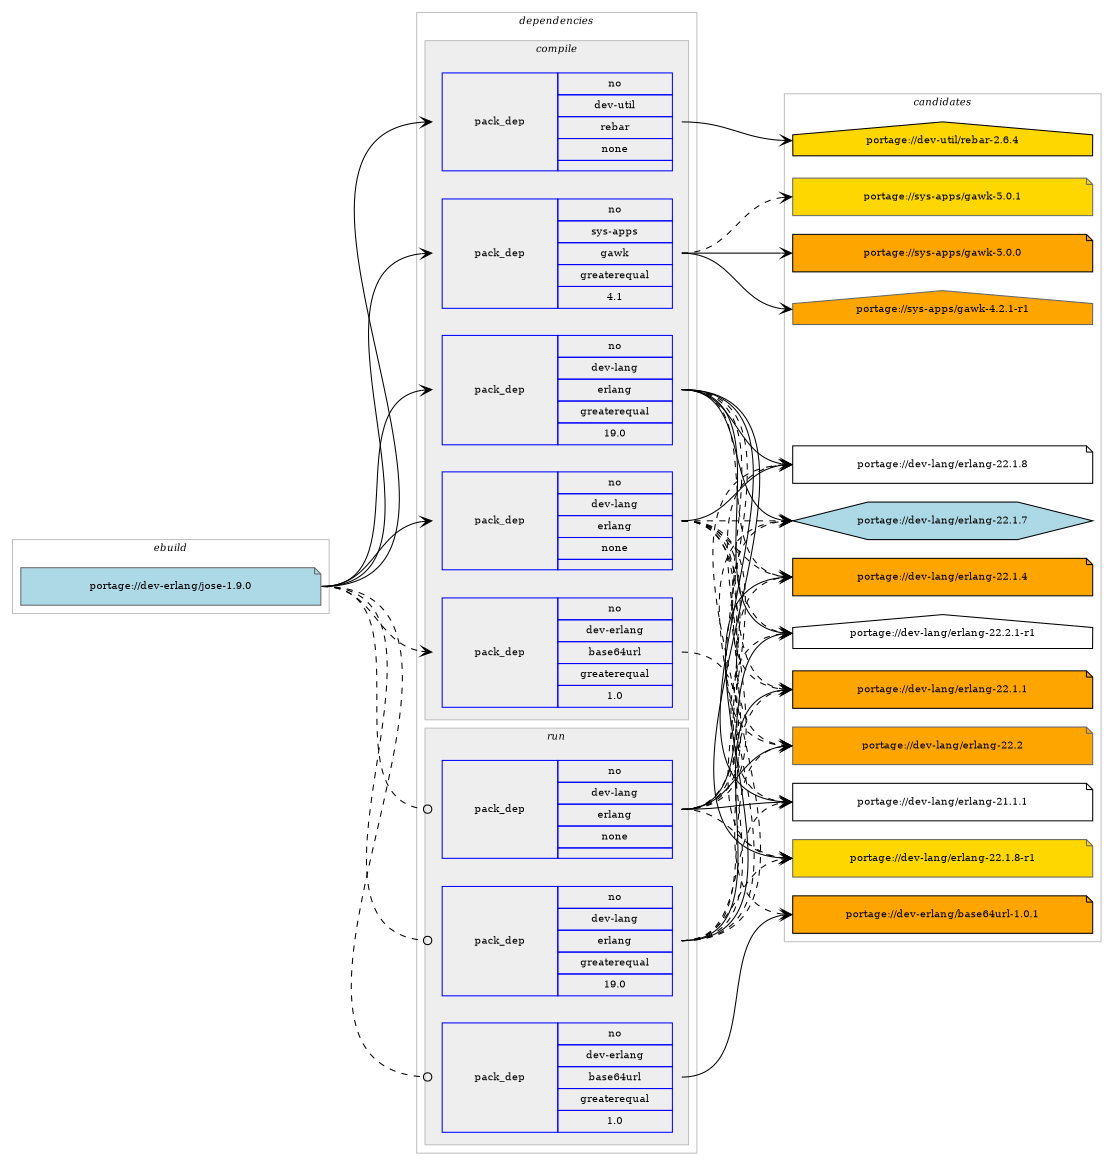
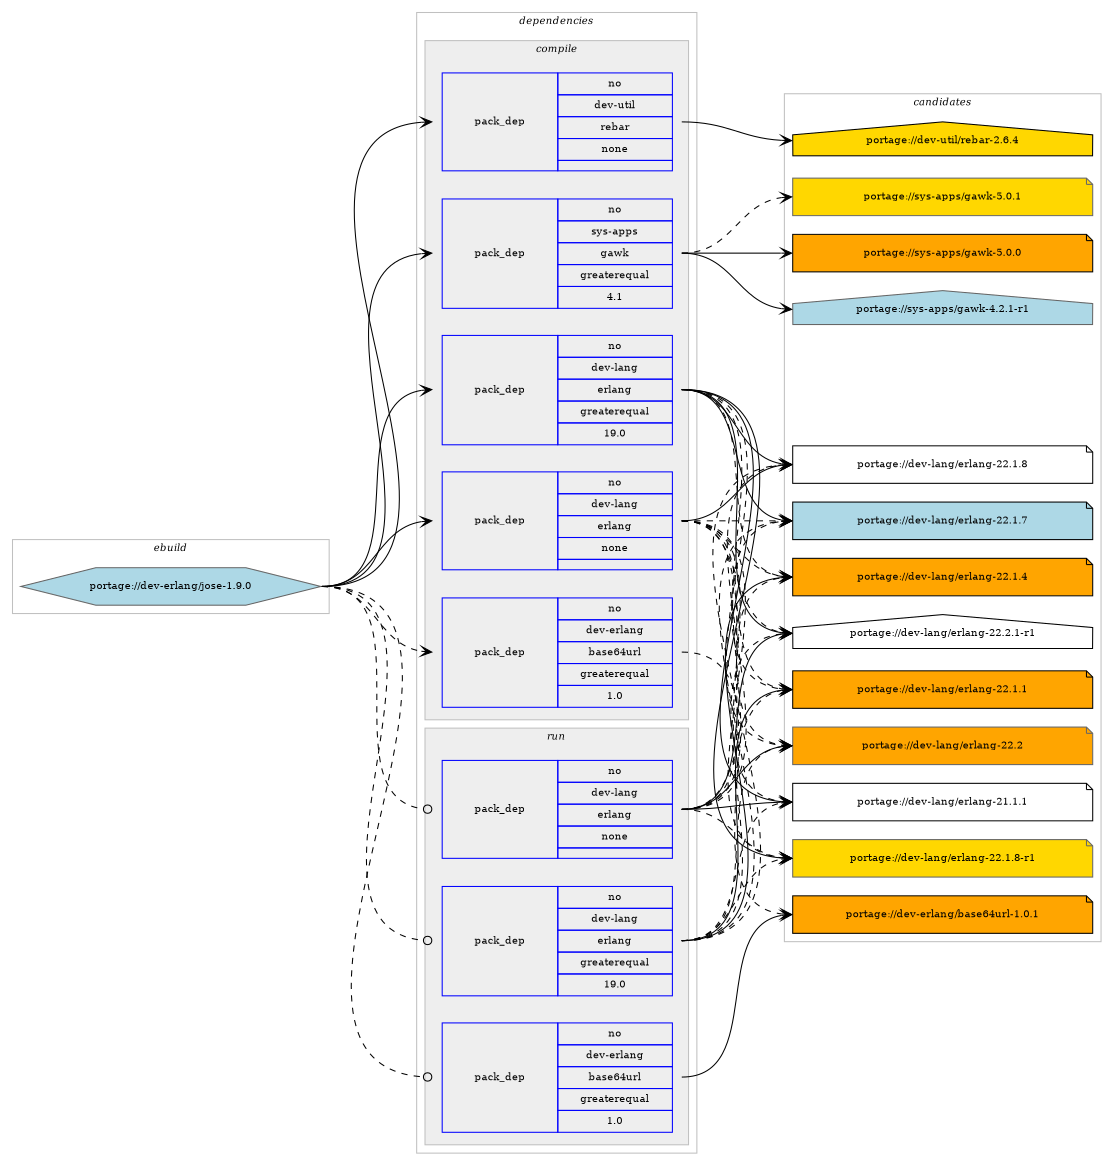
node "portage://sys-apps/gawk-4.2.1-r1": fillcolor orange -> lightblue
node "portage://dev-lang/erlang-22.1.7": shape hexagon -> note
node "portage://dev-erlang/jose-1.9.0": shape note -> hexagon
